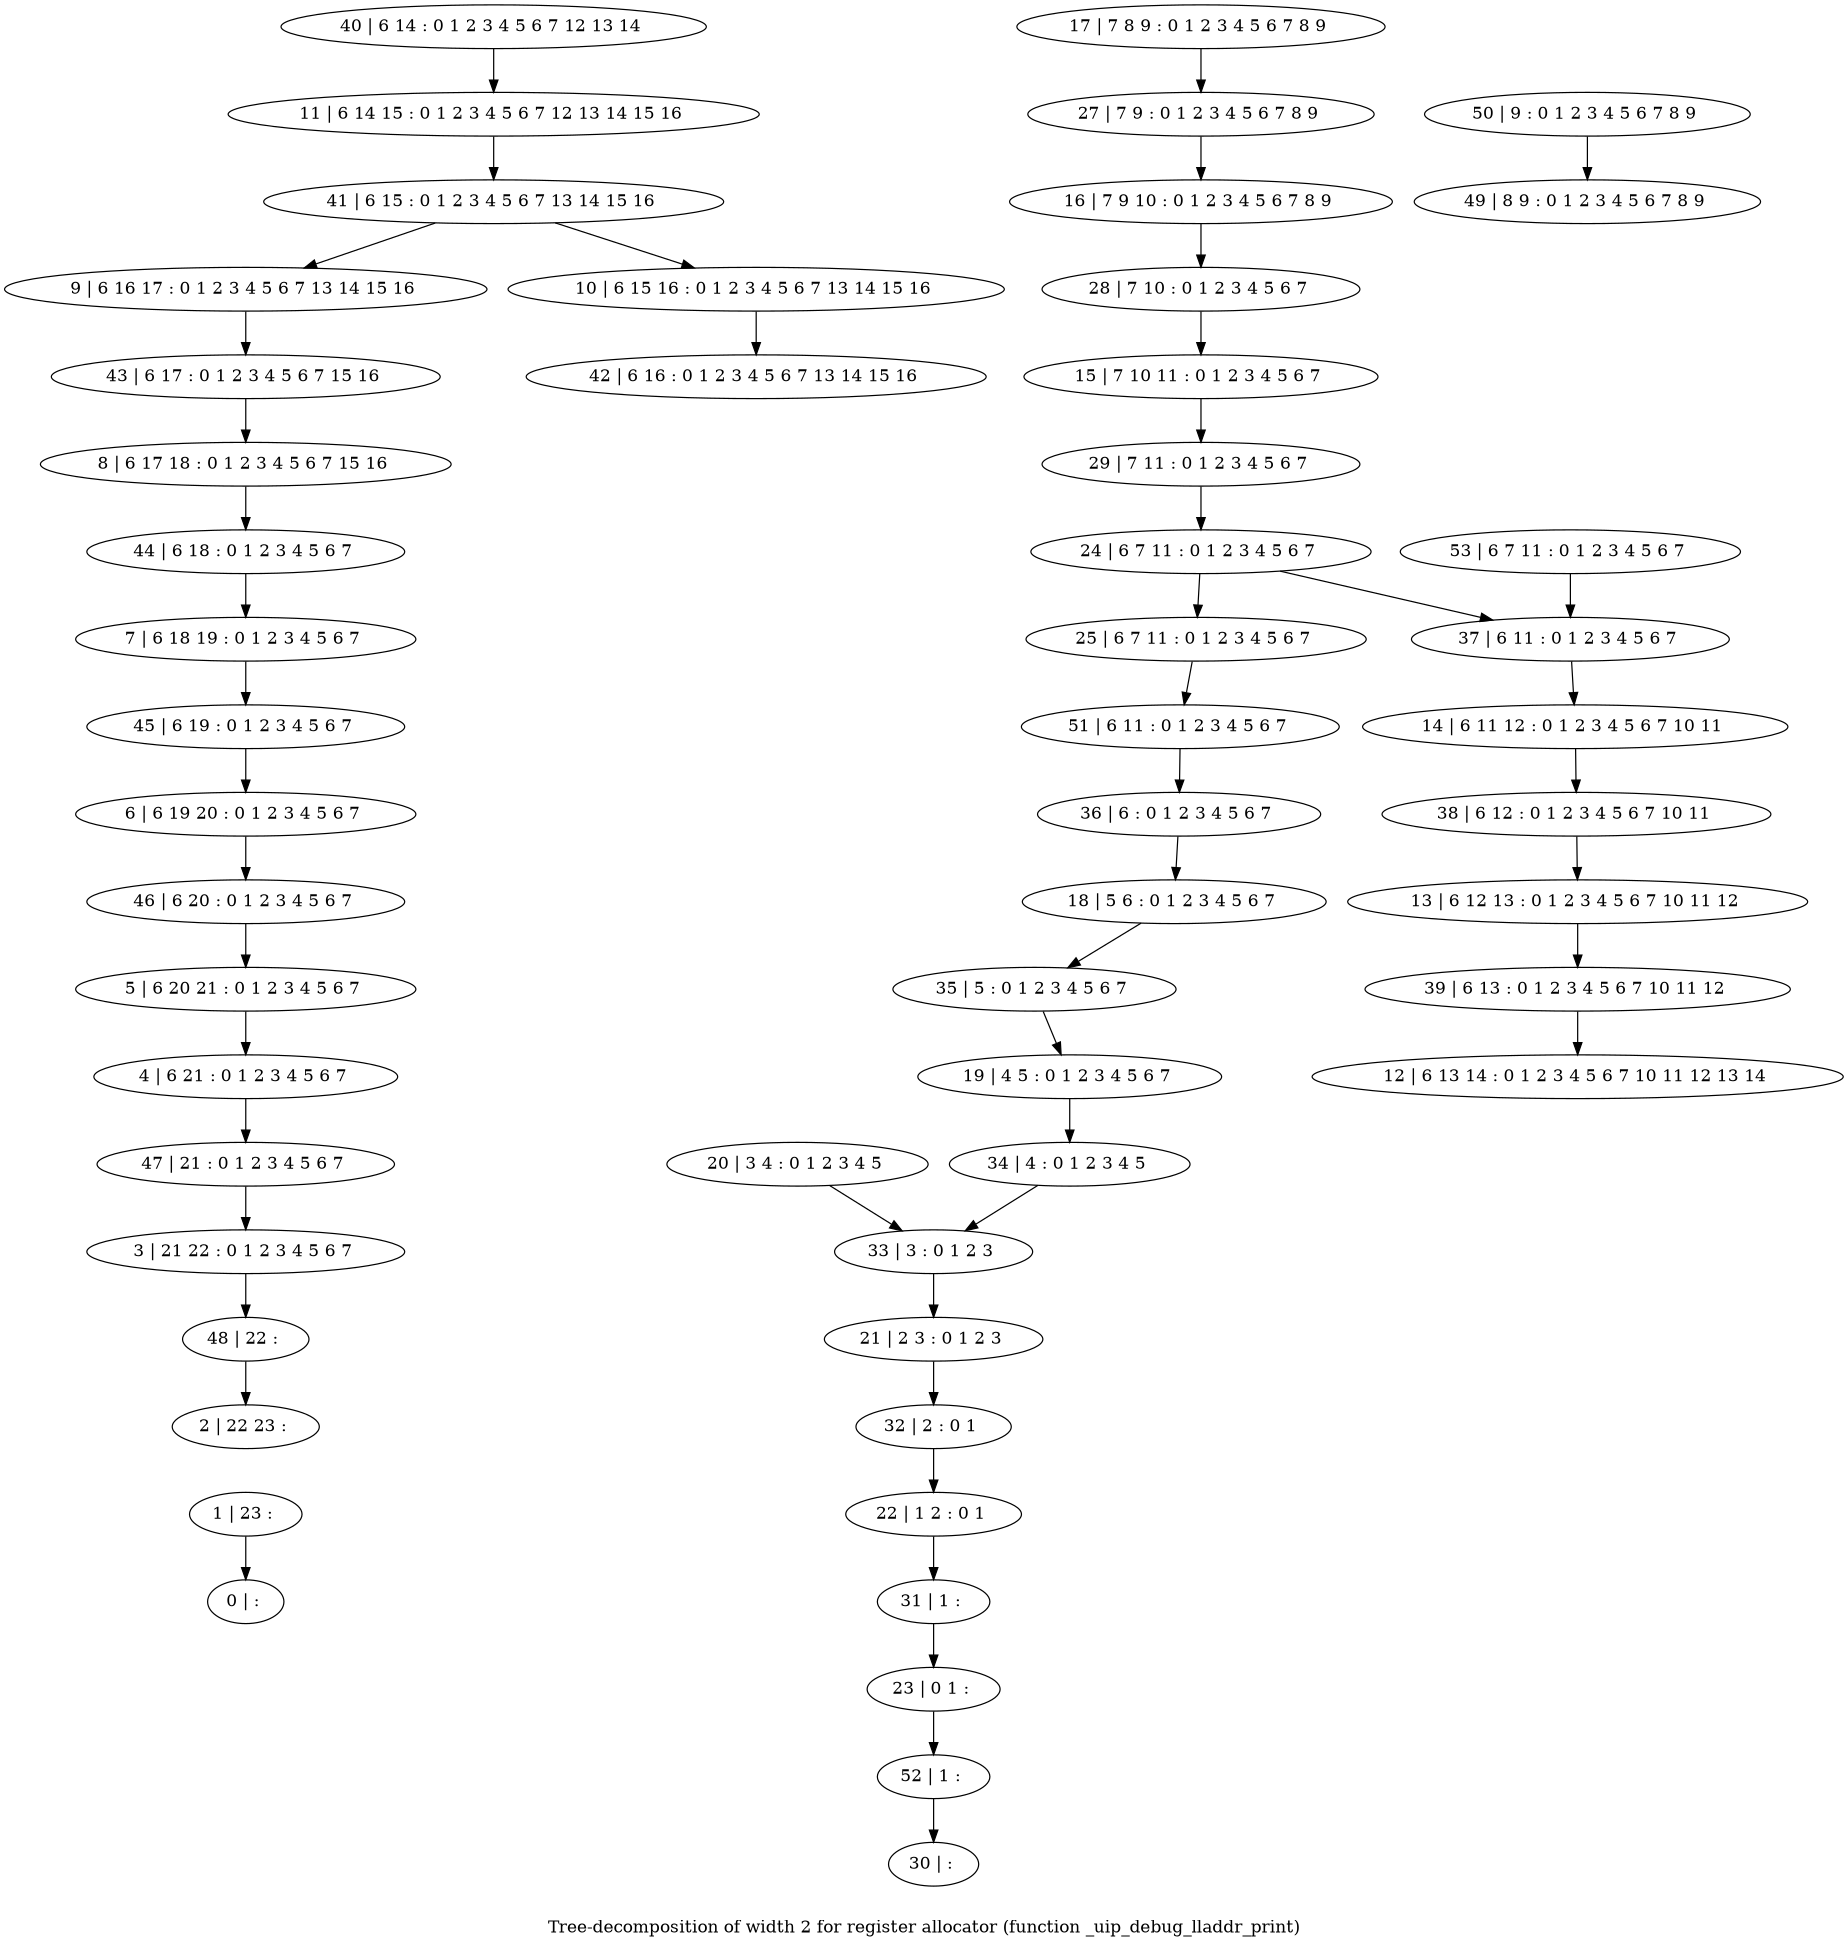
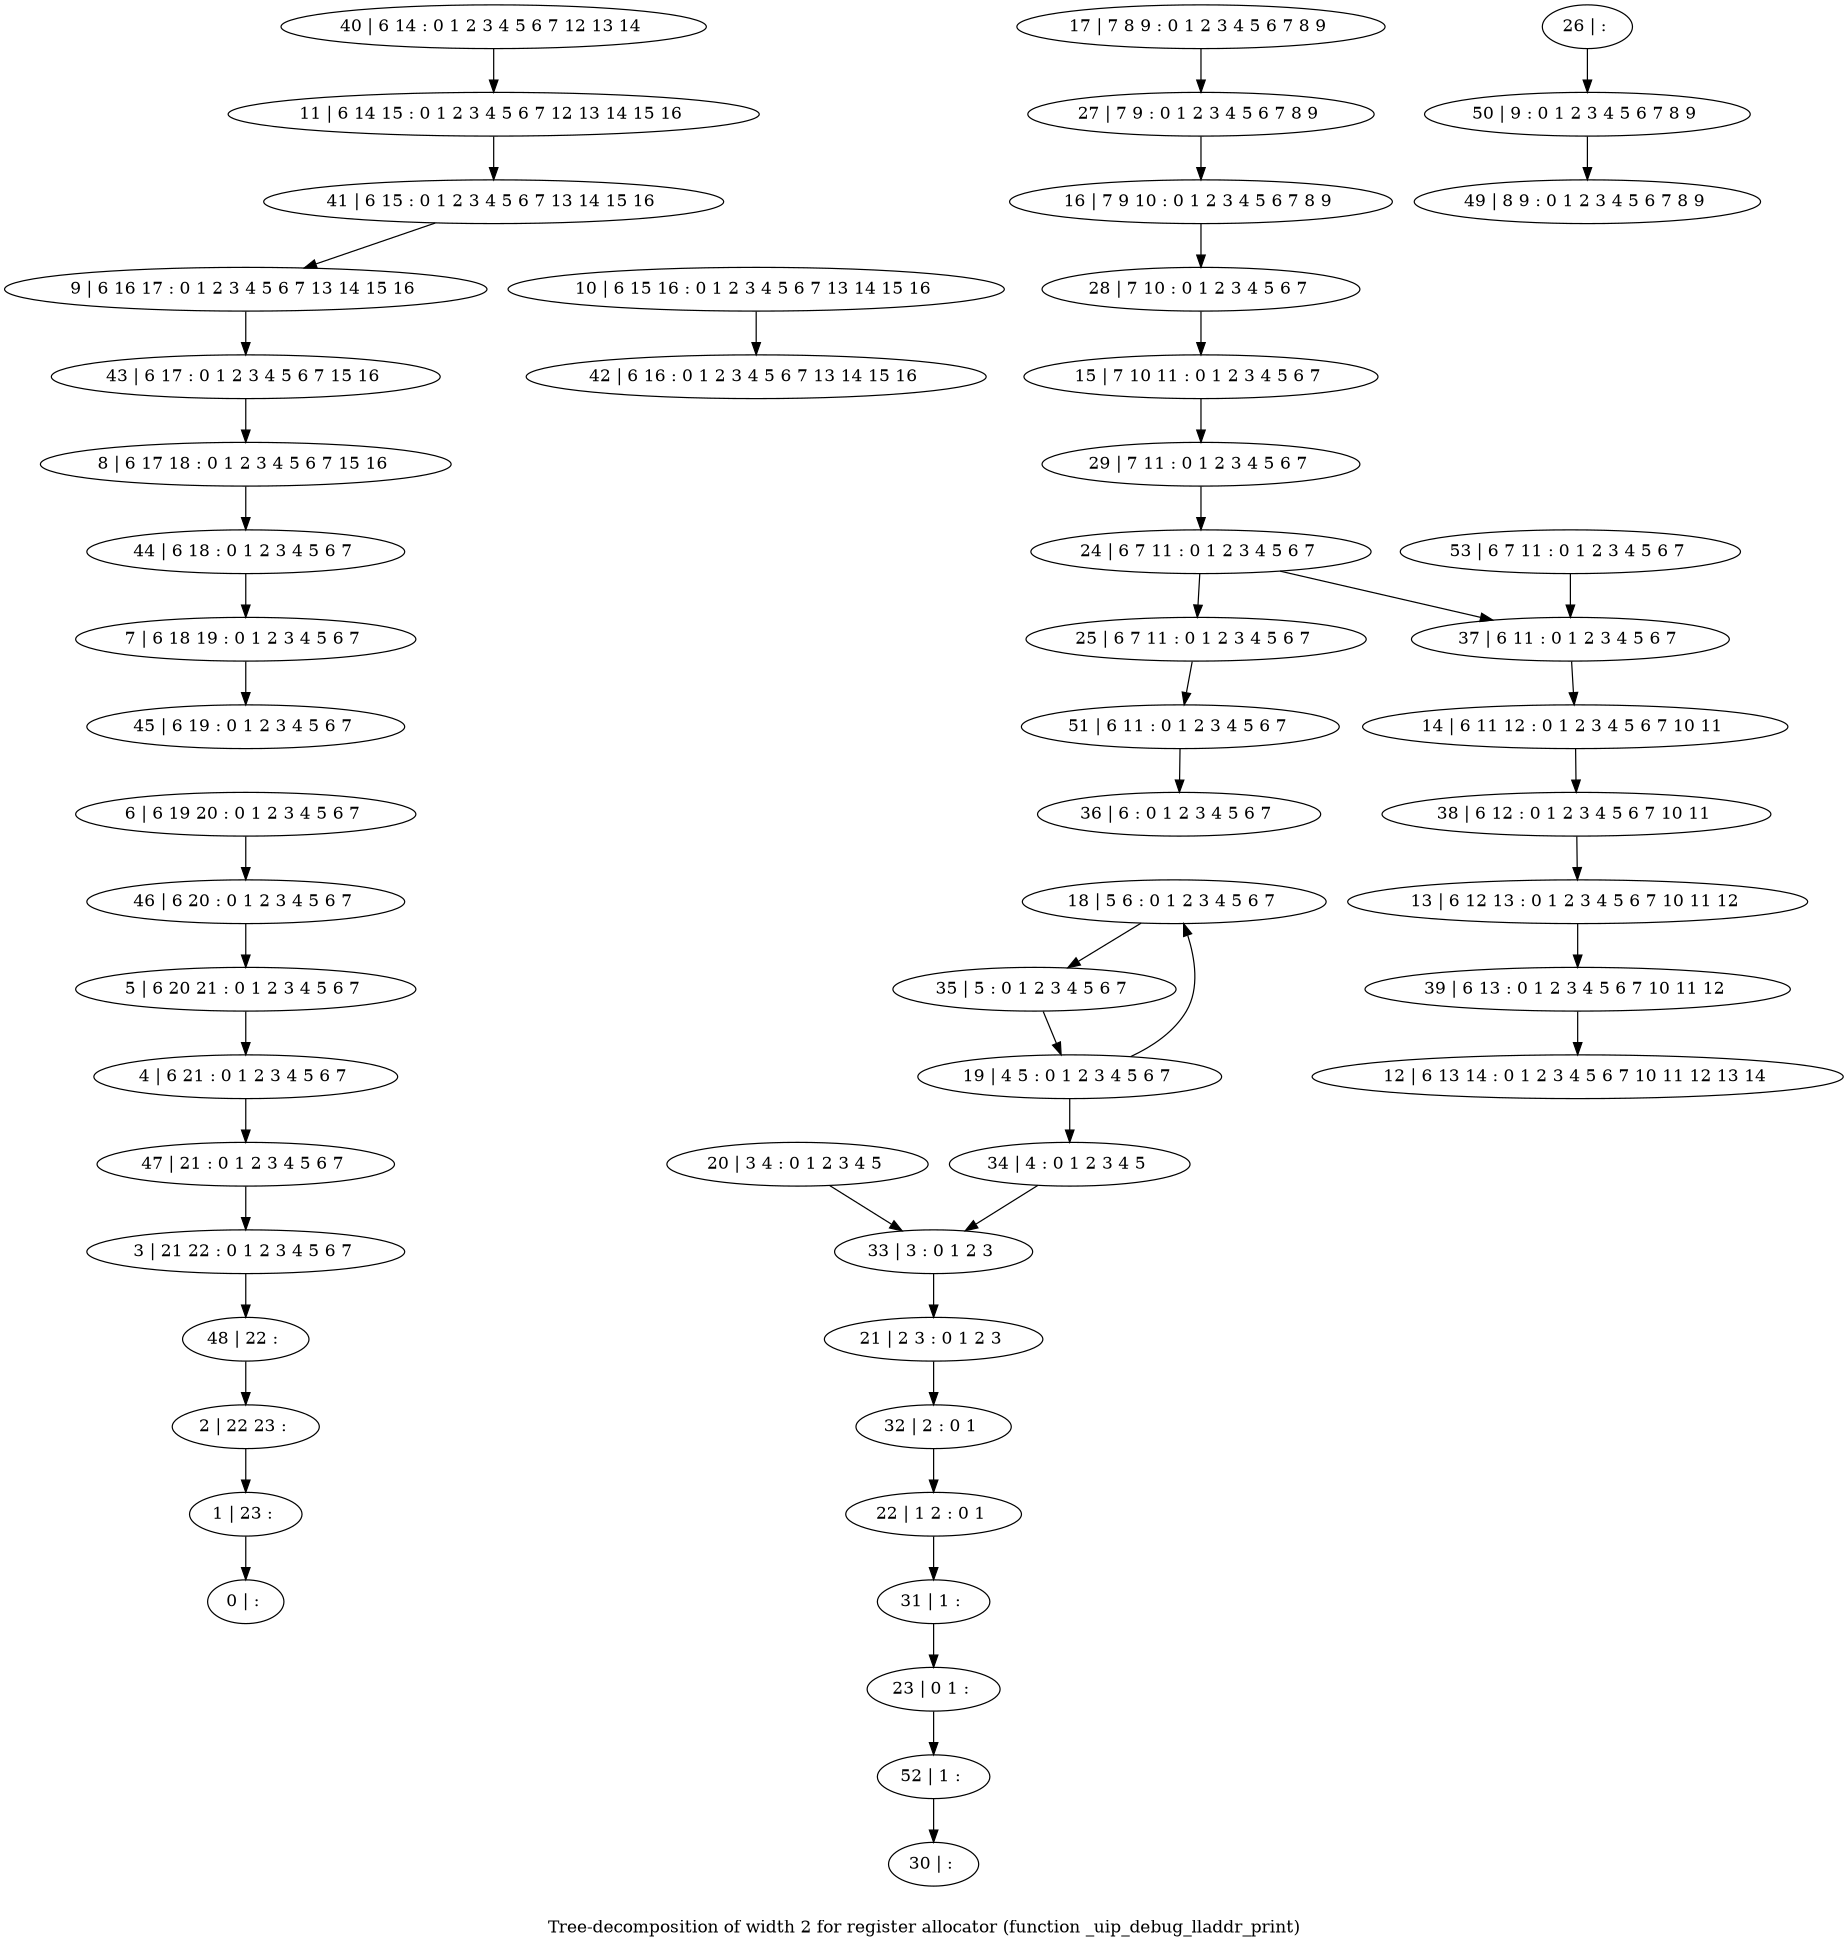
node "26 | :": added
edge "41 | 6 15 : 0 1 2 3 4 5 6 7 13 14 15 16" -> "10 | 6 15 16 : 0 1 2 3 4 5 6 7 13 14 15 16": removed
edge "45 | 6 19 : 0 1 2 3 4 5 6 7" -> "6 | 6 19 20 : 0 1 2 3 4 5 6 7": removed
edge "36 | 6 : 0 1 2 3 4 5 6 7" -> "18 | 5 6 : 0 1 2 3 4 5 6 7": now "19 | 4 5 : 0 1 2 3 4 5 6 7" -> "18 | 5 6 : 0 1 2 3 4 5 6 7"
edge "2 | 22 23 :" -> "1 | 23 :": added
